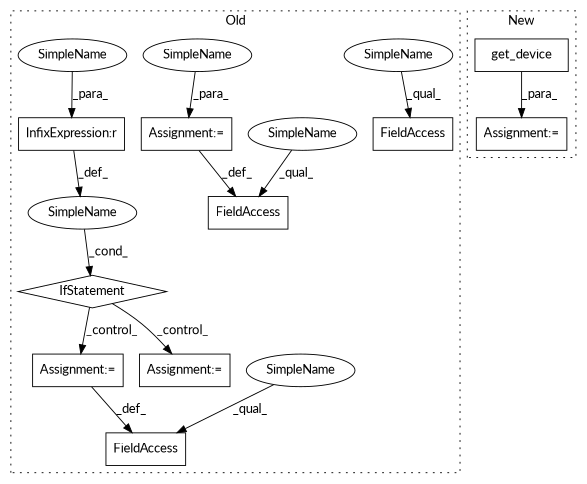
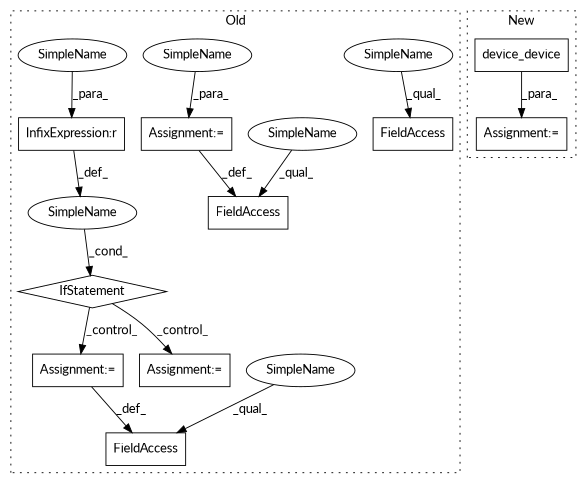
node "get_device": label "get_device" -> "device_device"
